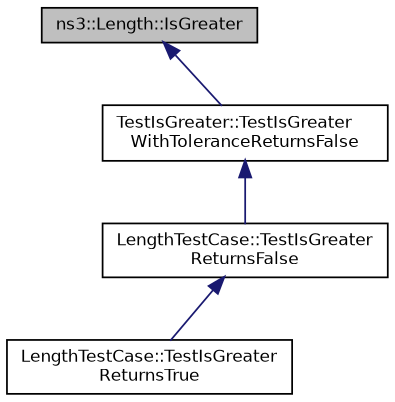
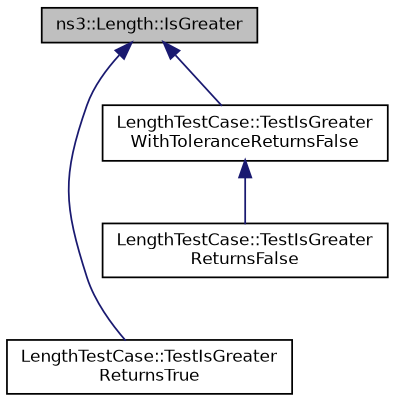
node "TestIsGreater::TestIsGreater WithToleranceReturnsFalse": label "TestIsGreater::TestIsGreater WithToleranceReturnsFalse" -> "LengthTestCase::TestIsGreater WithToleranceReturnsFalse"
edge "LengthTestCase::TestIsGreater ReturnsTrue" -> "LengthTestCase::TestIsGreater ReturnsFalse": now "LengthTestCase::TestIsGreater ReturnsTrue" -> "ns3::Length::IsGreater"
